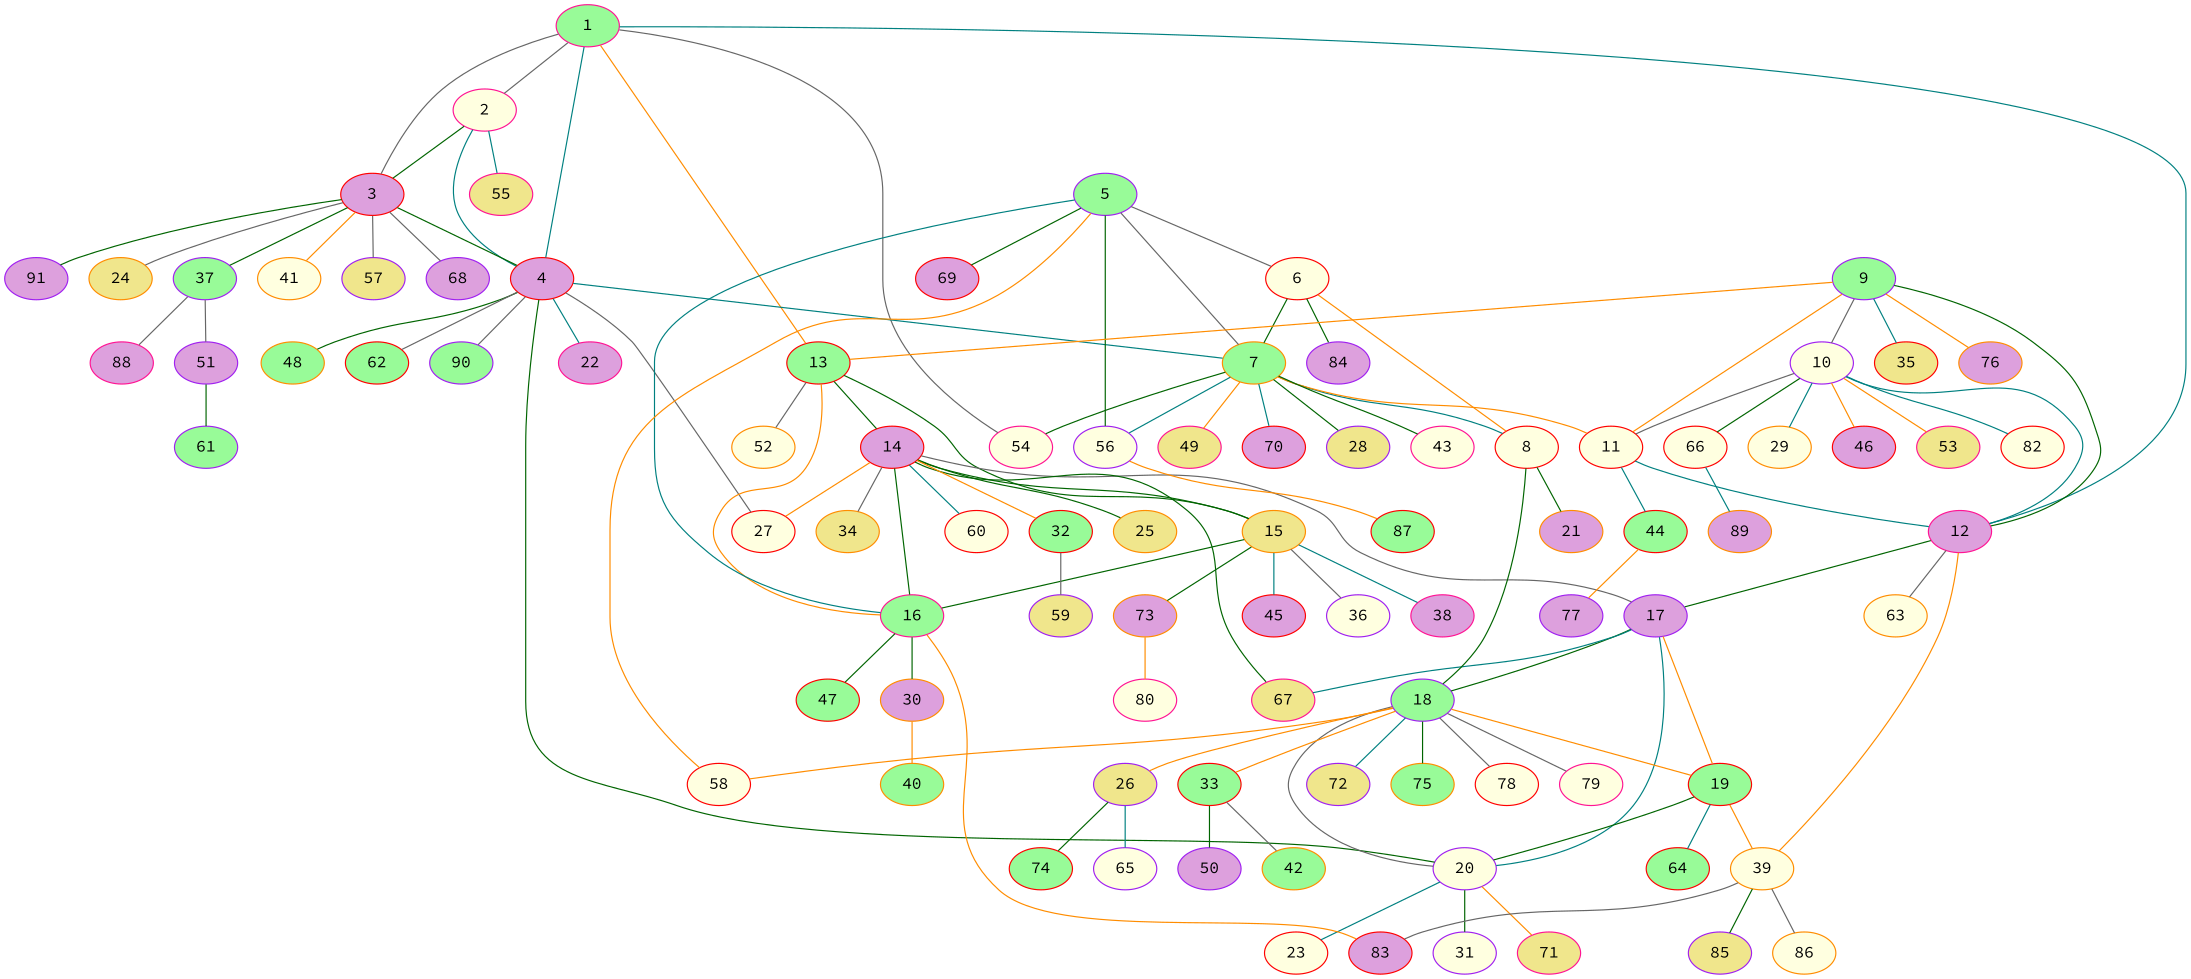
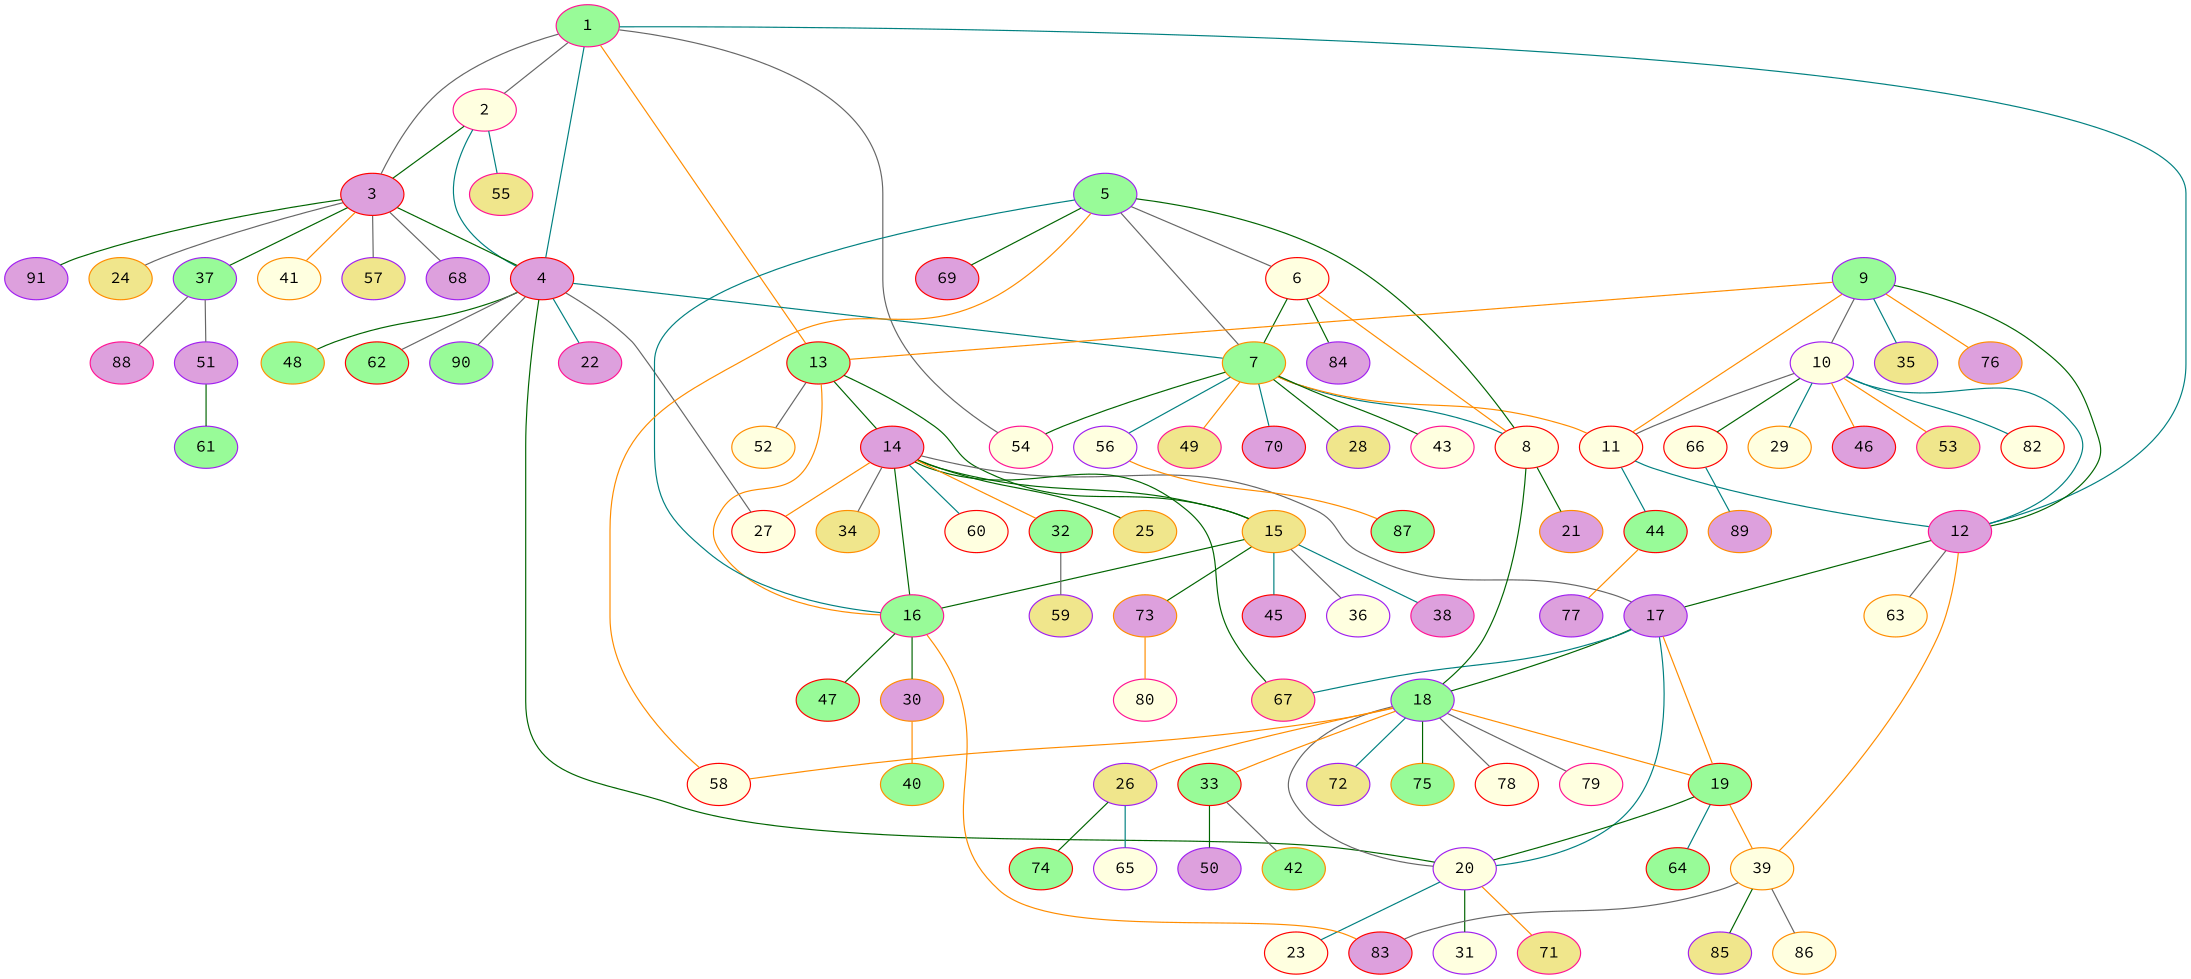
edge "5" -- "56": now "5" -- "8"
node "35": color red -> purple
